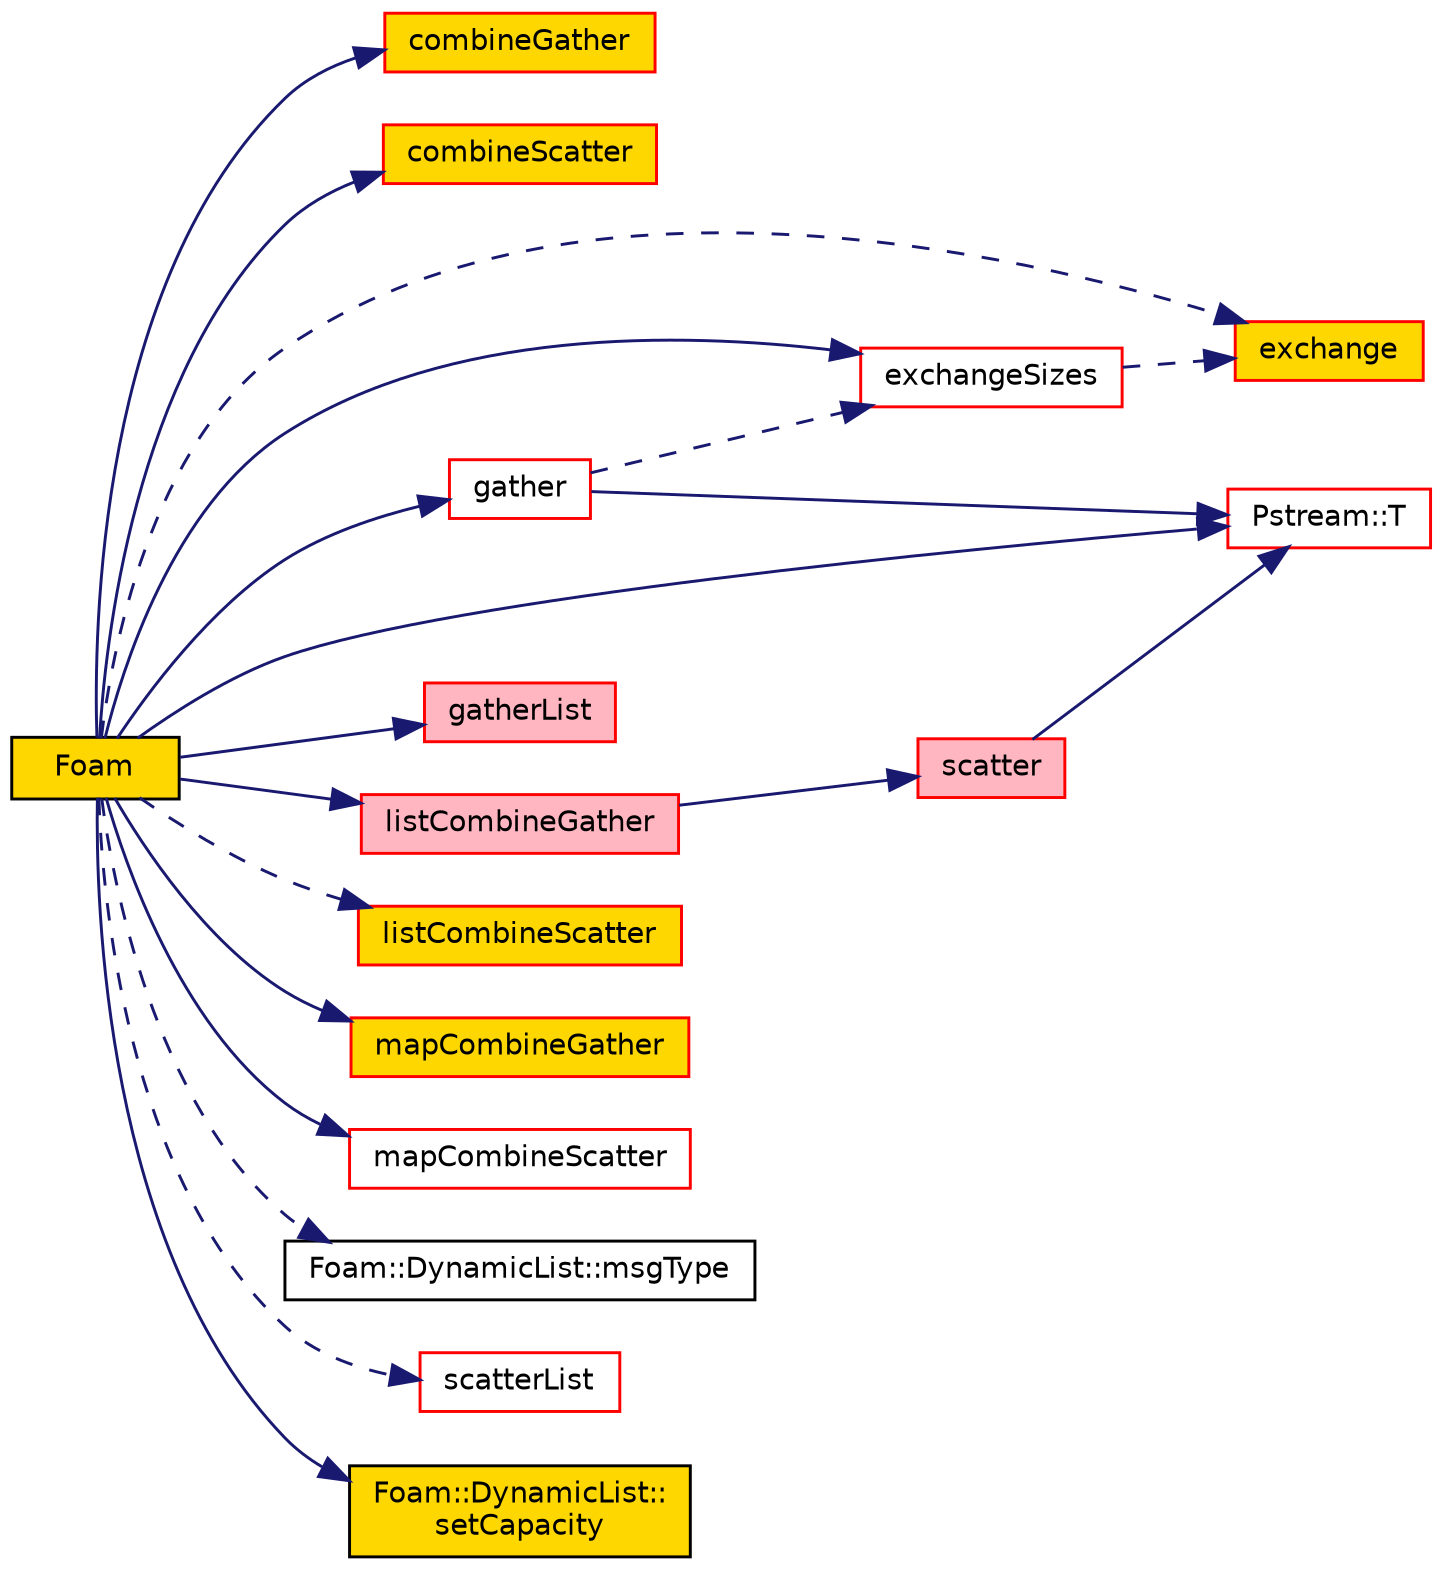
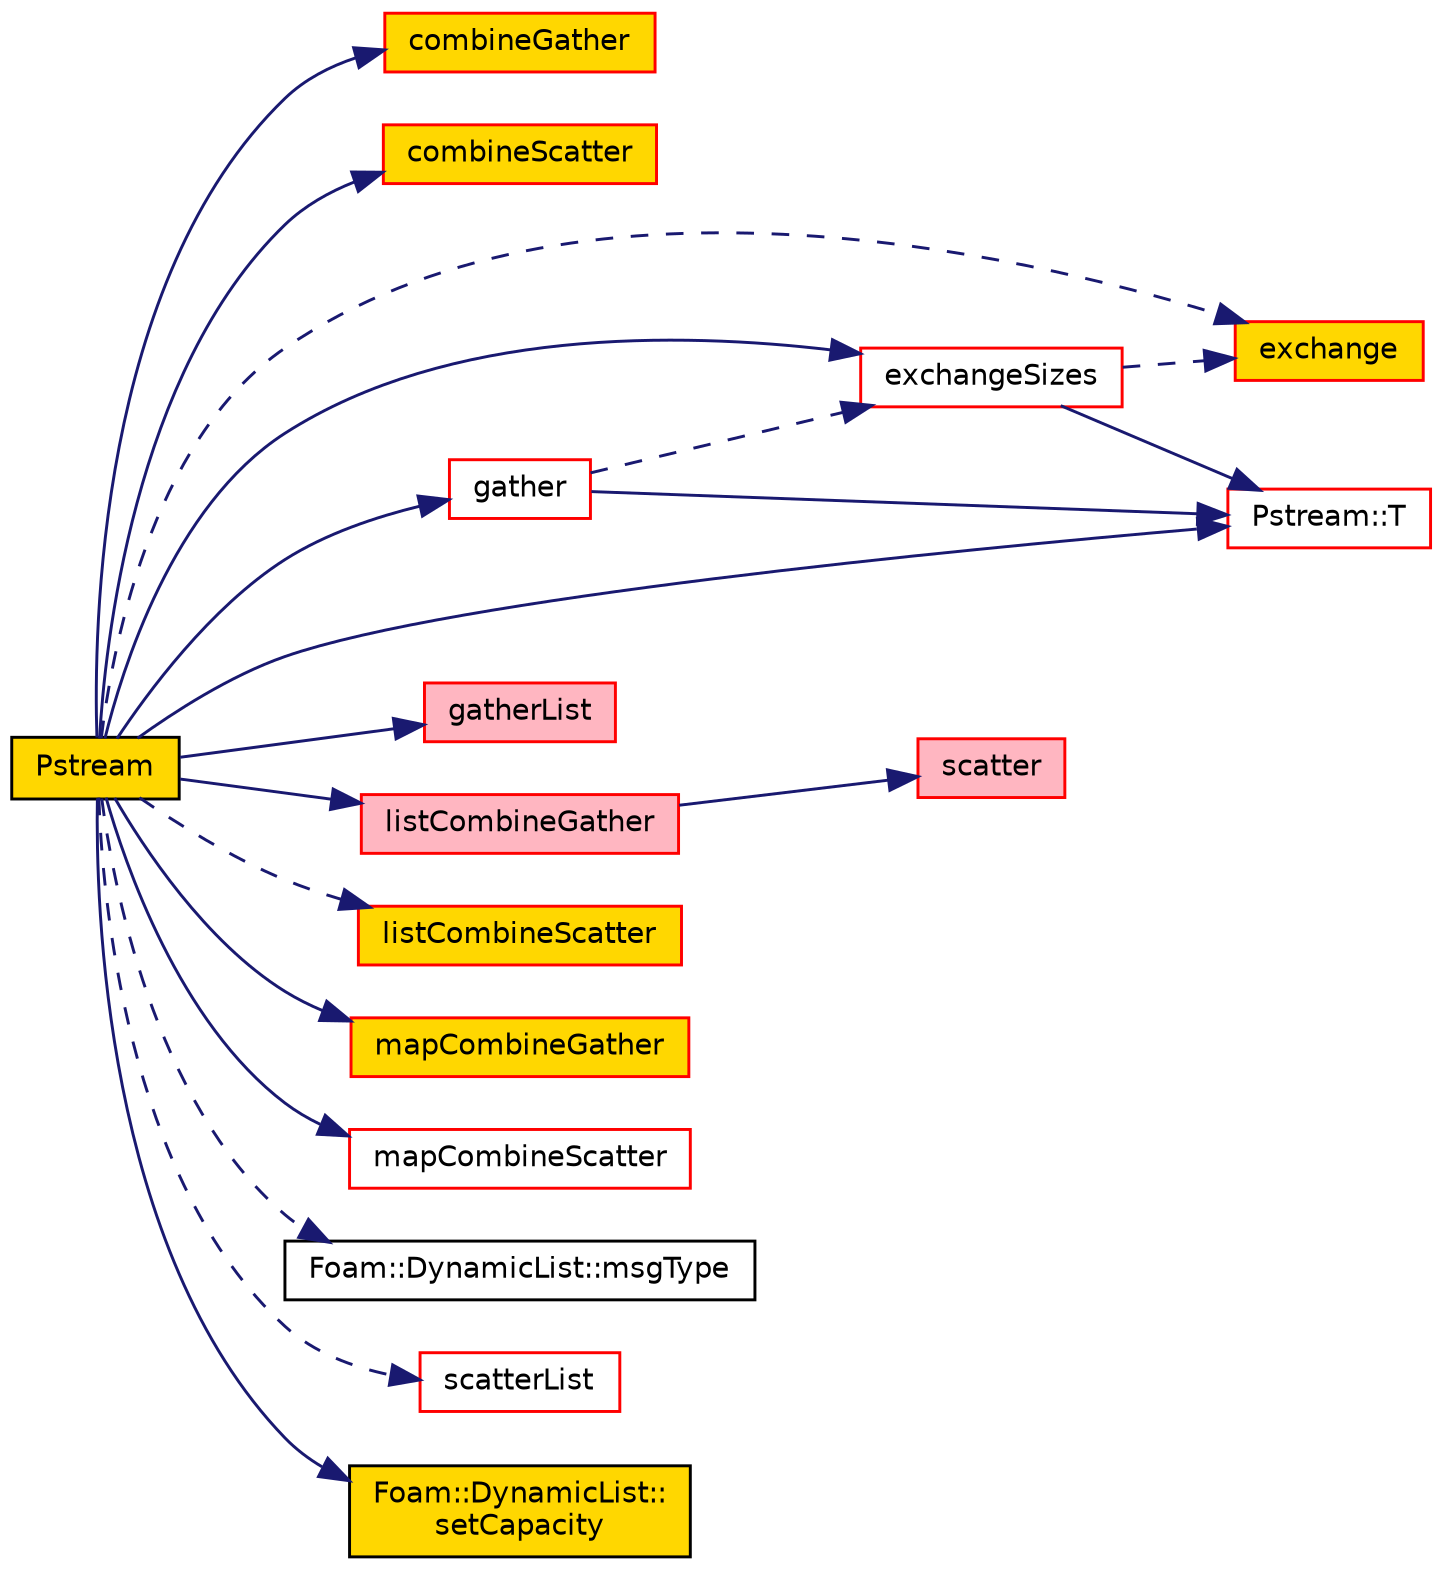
edge "scatter" -> "Pstream::T": now "exchangeSizes" -> "Pstream::T"
node "Foam": label "Foam" -> "Pstream"
